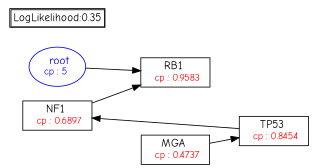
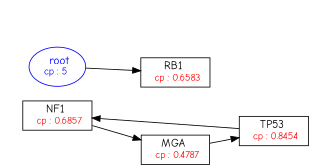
node "LogLikelihood:0.35": removed
node "RB1": text "cp : 0.9583" -> "cp : 0.6583"
edge "NF1" -> "RB1": now "NF1" -> "MGA"
node "NF1": text "cp : 0.6897" -> "cp : 0.6857"
node "MGA": text "cp : 0.4737" -> "cp : 0.4787"
